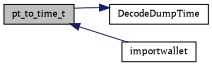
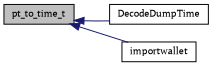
edge "pt_to_time_t" -> "DecodeDumpTime": reversed
